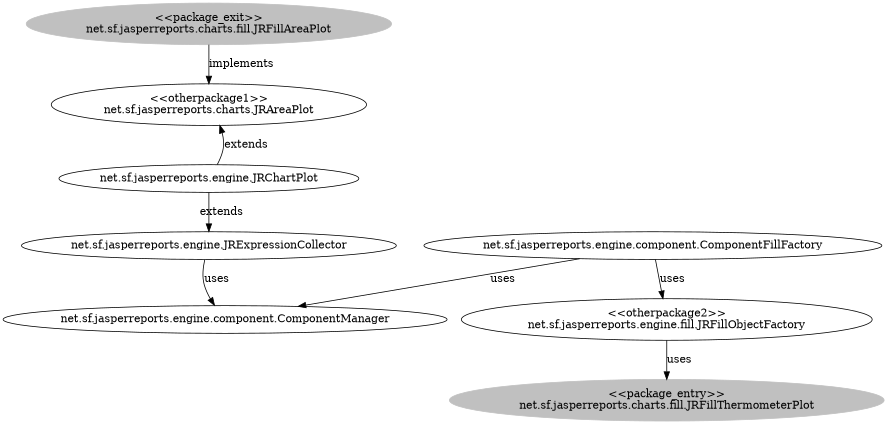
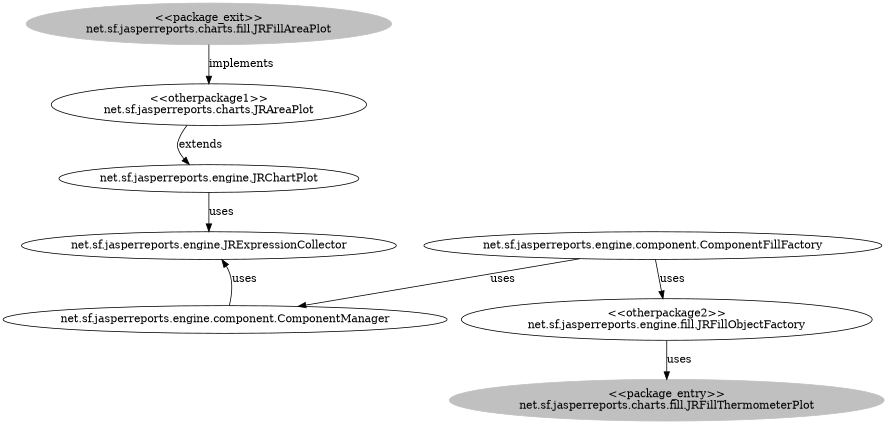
edge "net.sf.jasperreports.engine.JRChartPlot" -> "<<otherpackage1>> net.sf.jasperreports.charts.JRAreaPlot": reversed
edge "net.sf.jasperreports.engine.JRChartPlot" -> "net.sf.jasperreports.engine.JRExpressionCollector": label "extends" -> "uses"
edge "net.sf.jasperreports.engine.JRExpressionCollector" -> "net.sf.jasperreports.engine.component.ComponentManager": reversed
